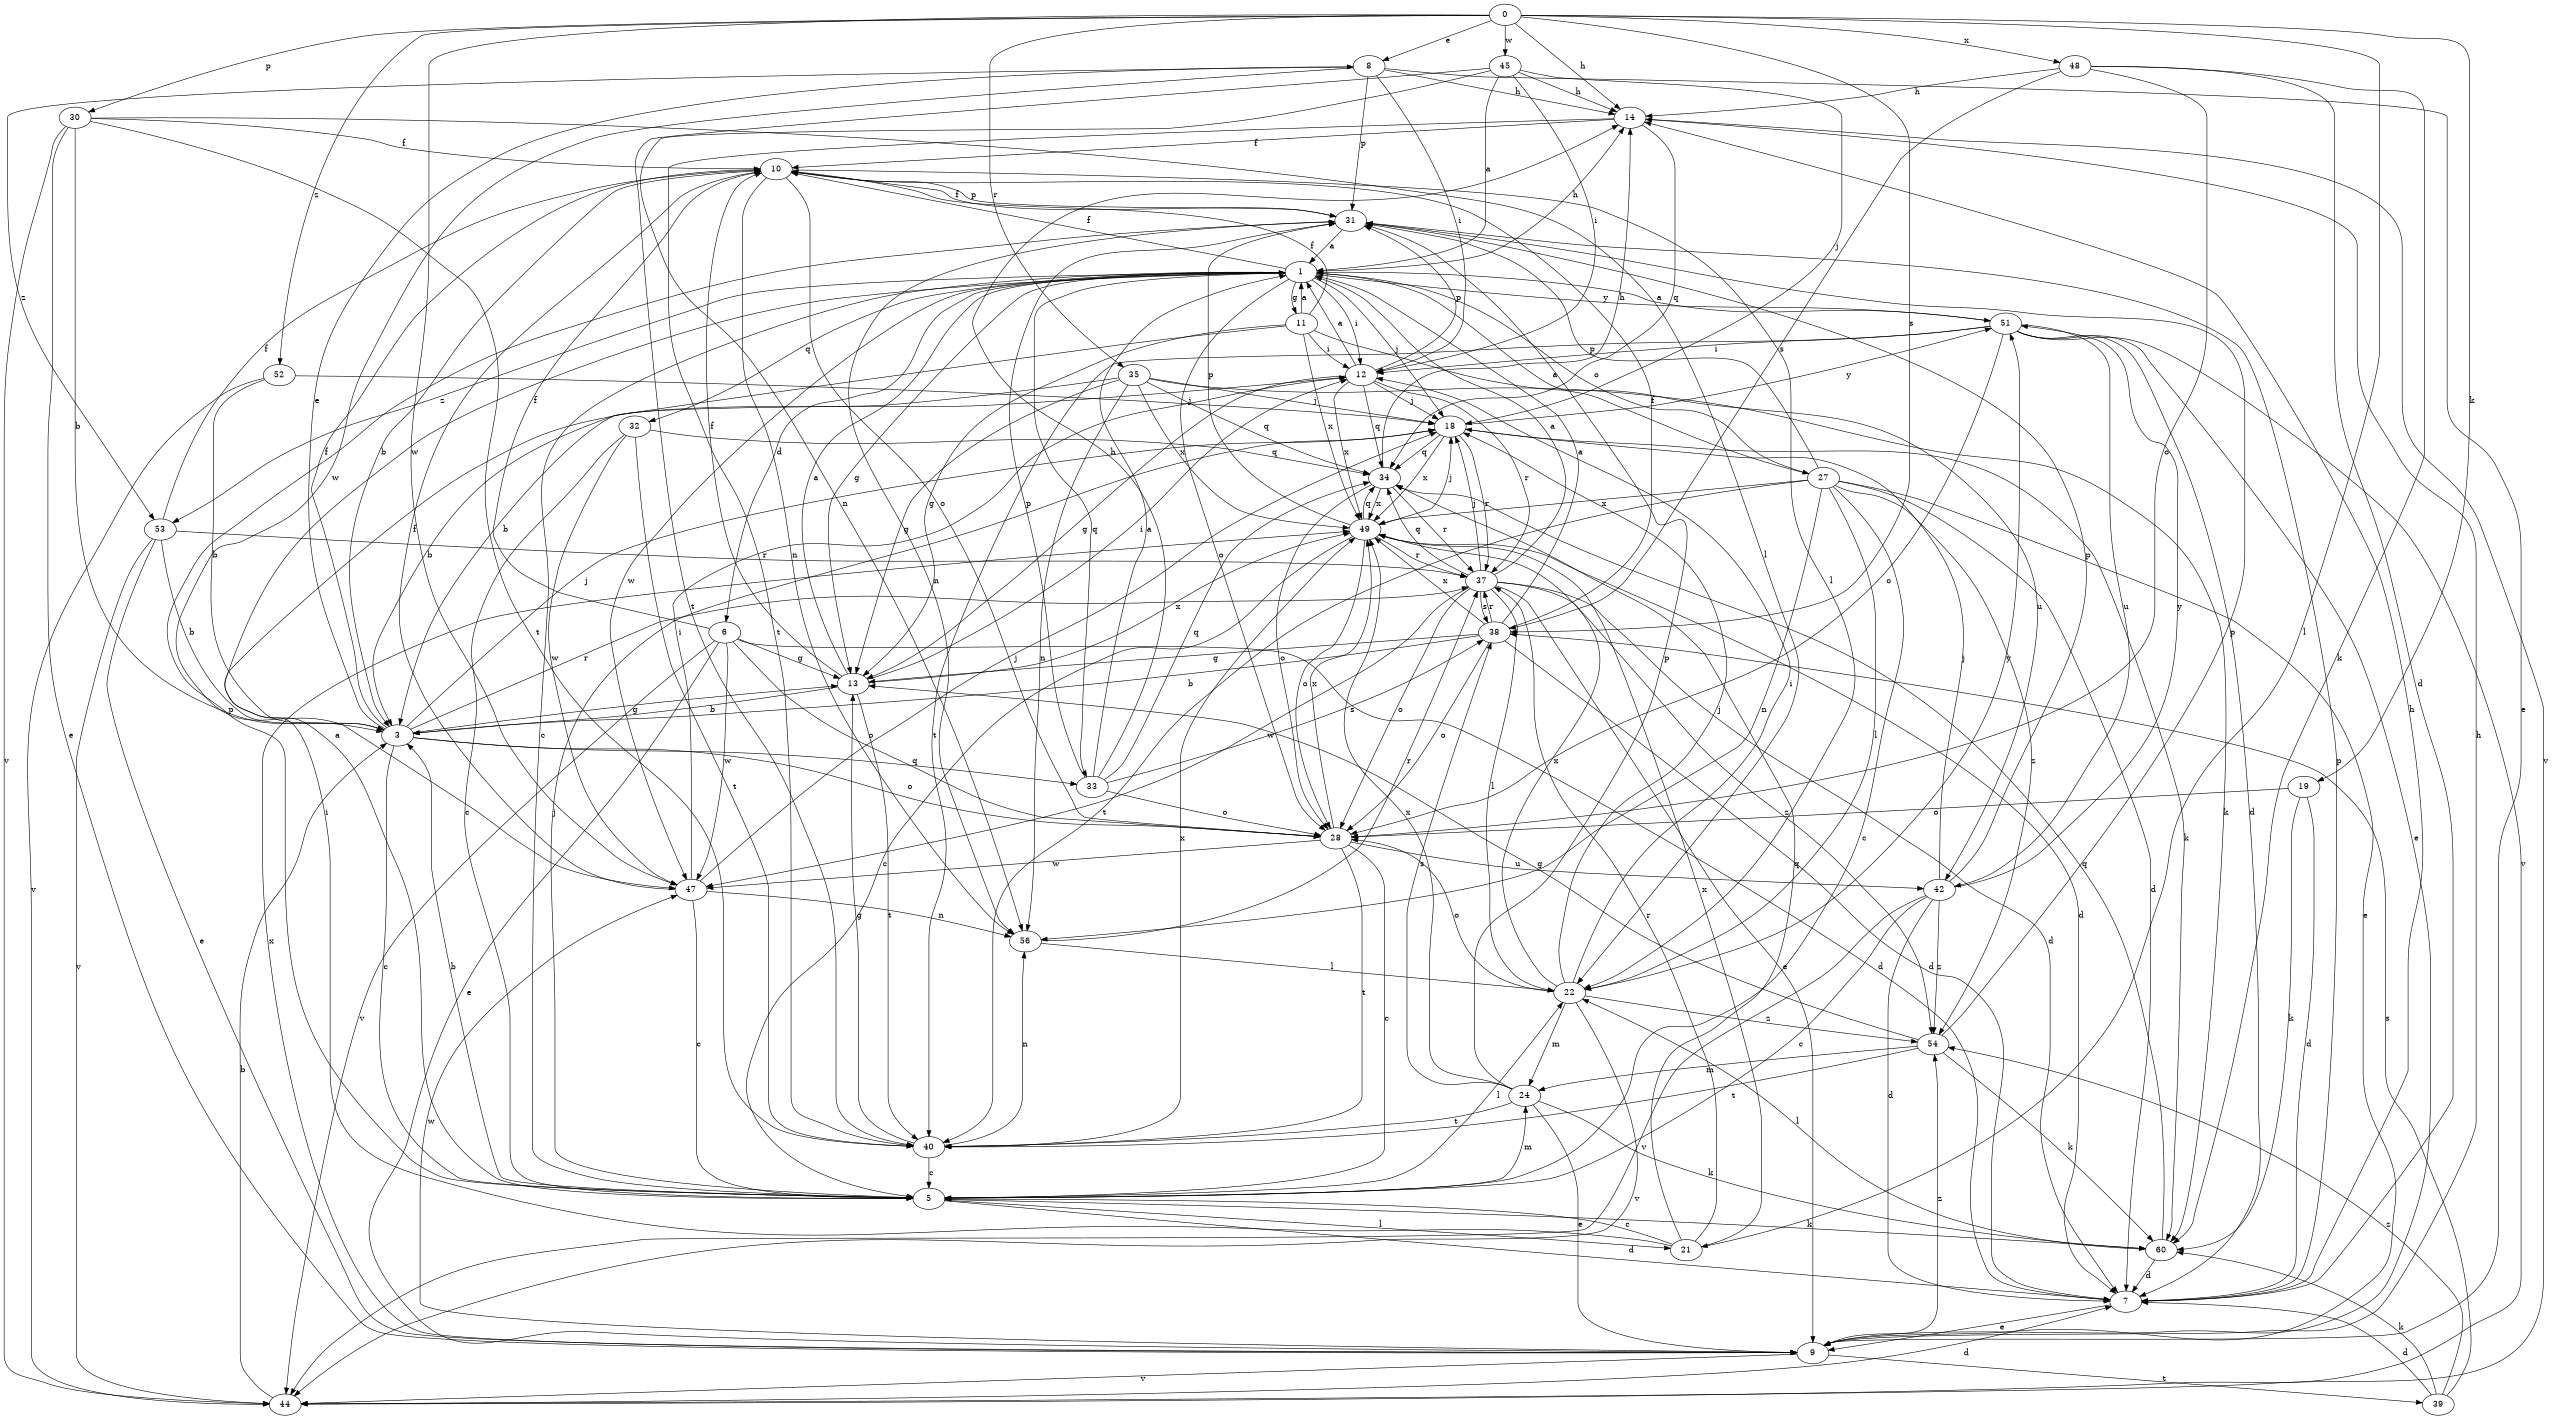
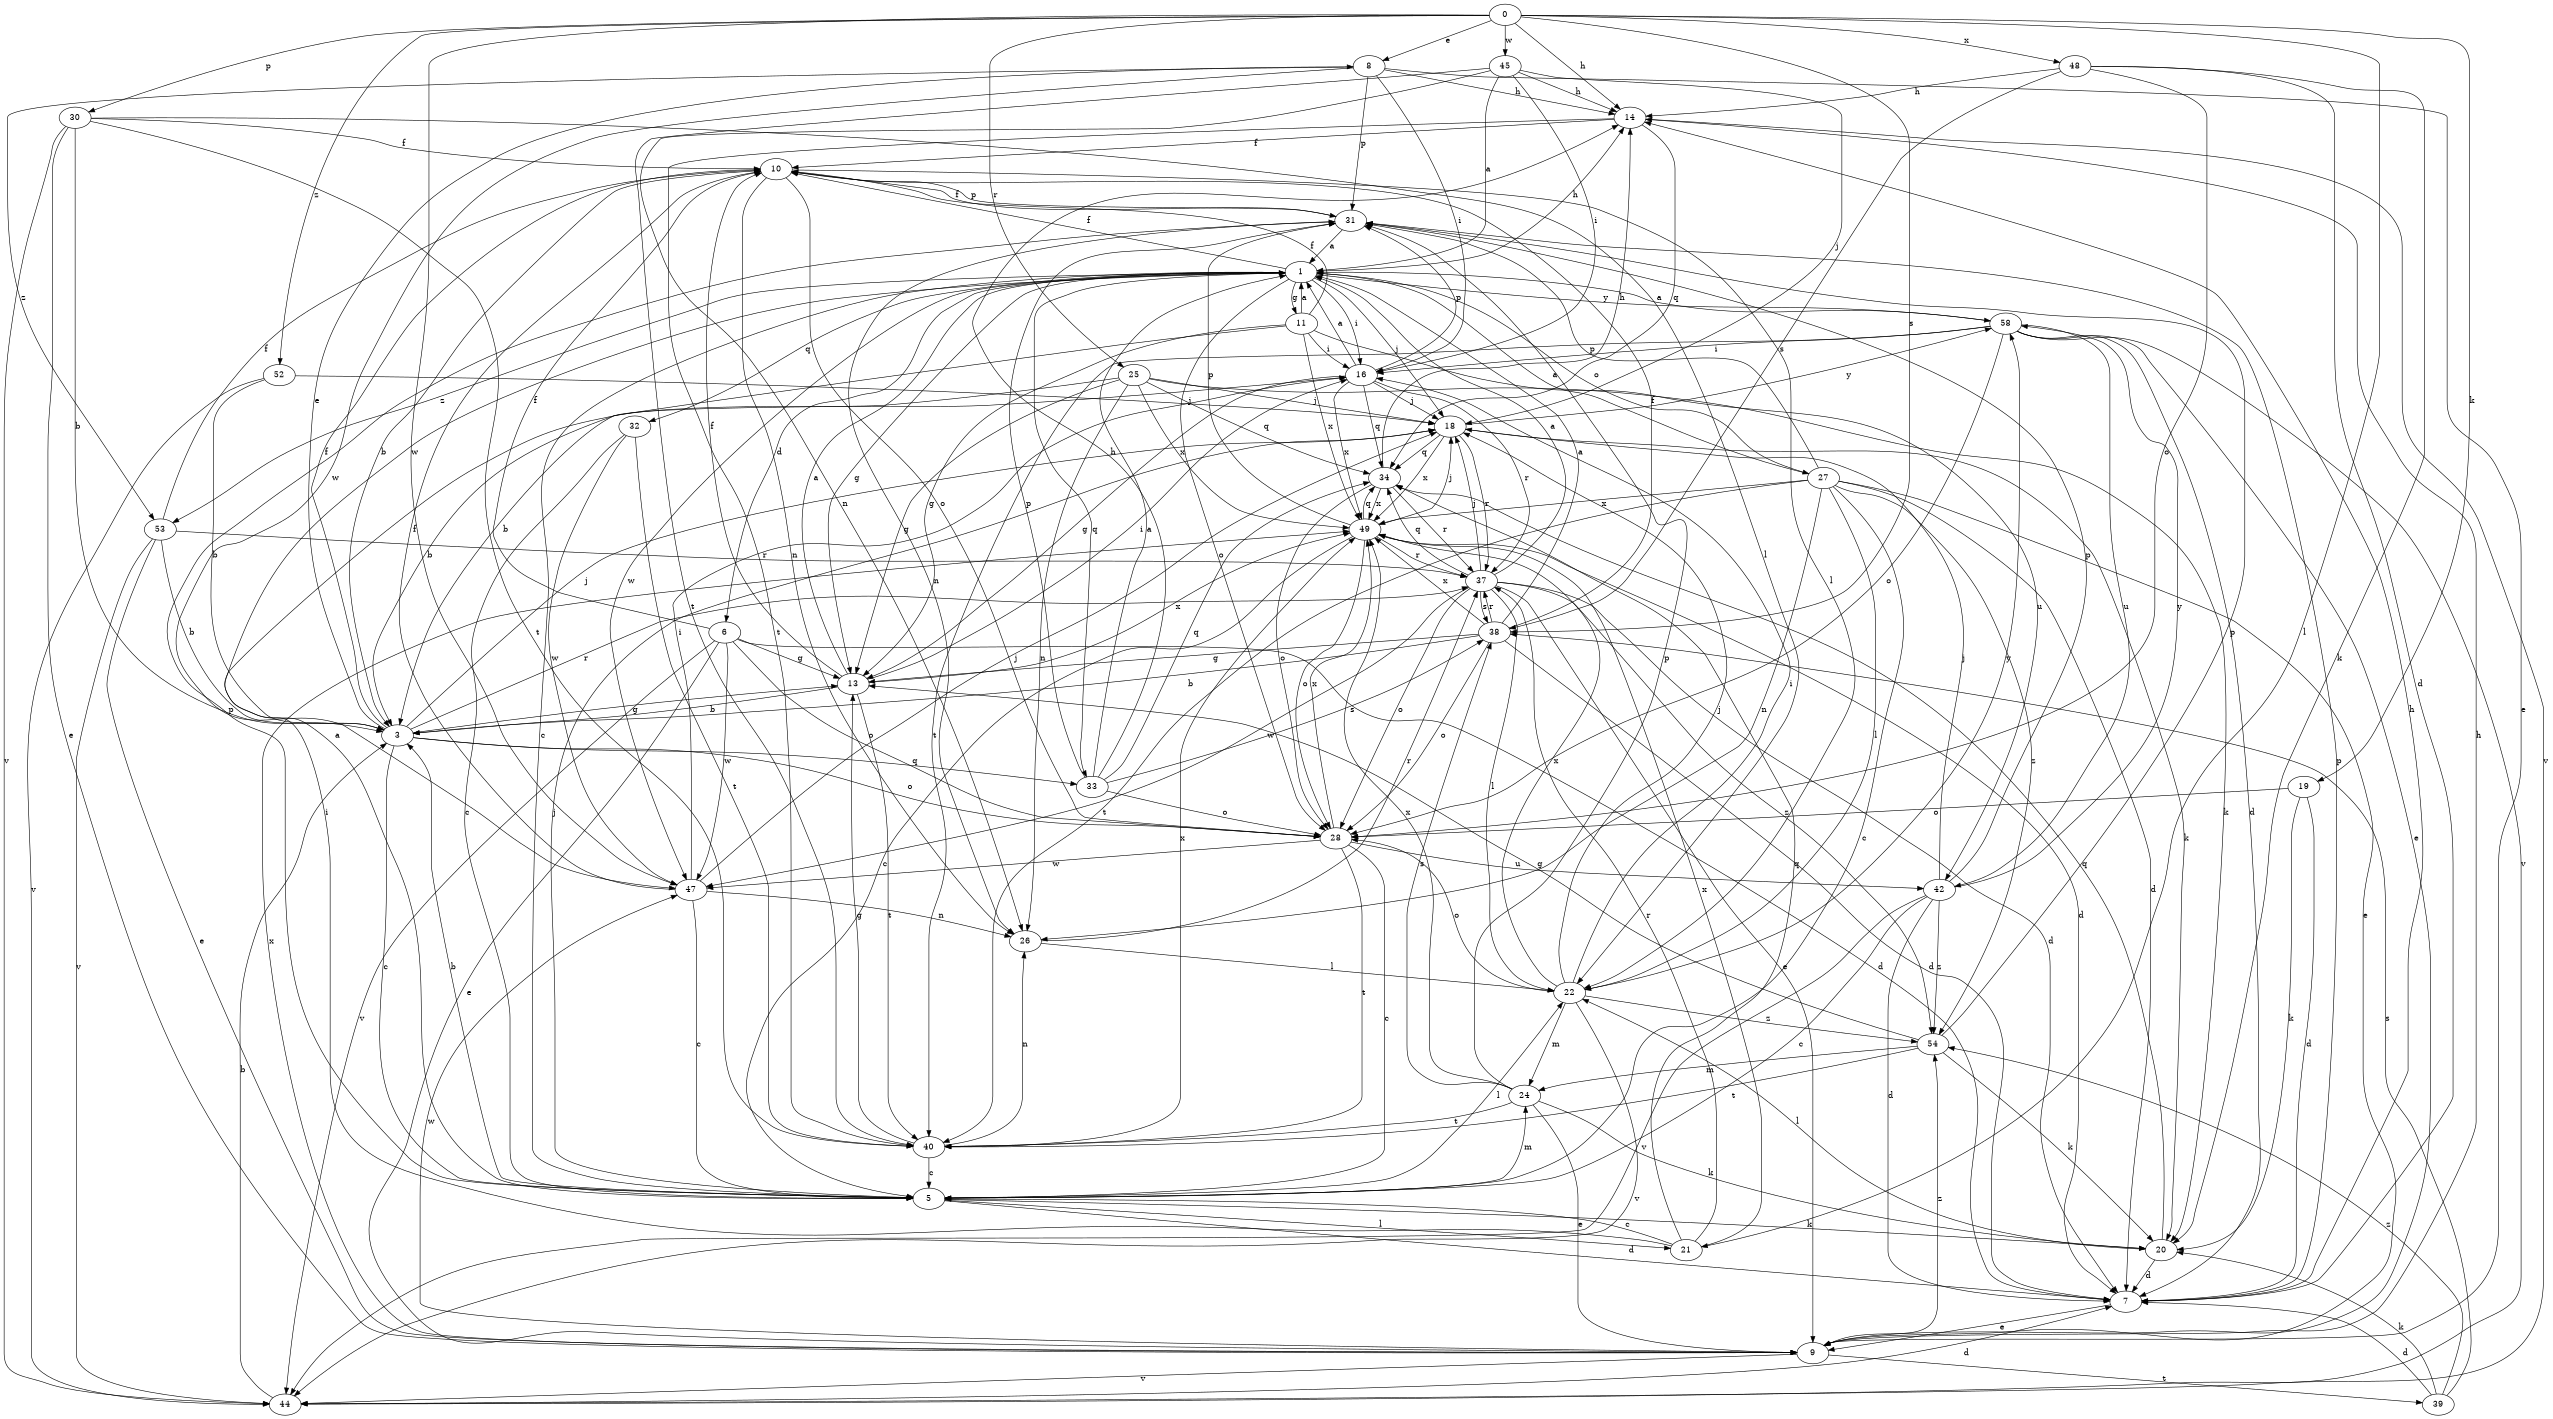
node "51": label "51" -> "58"
node "35": label "35" -> "25"
node "12": label "12" -> "16"
edge "32" -> "34": removed, label "q"
node "56": label "56" -> "26"
node "60": label "60" -> "20"
